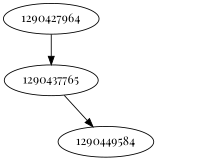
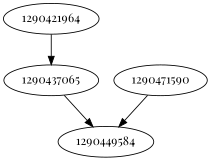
node "1290427964": label "1290427964" -> "1290421964"
node "1290437765": label "1290437765" -> "1290437065"
node "1290471590": added
